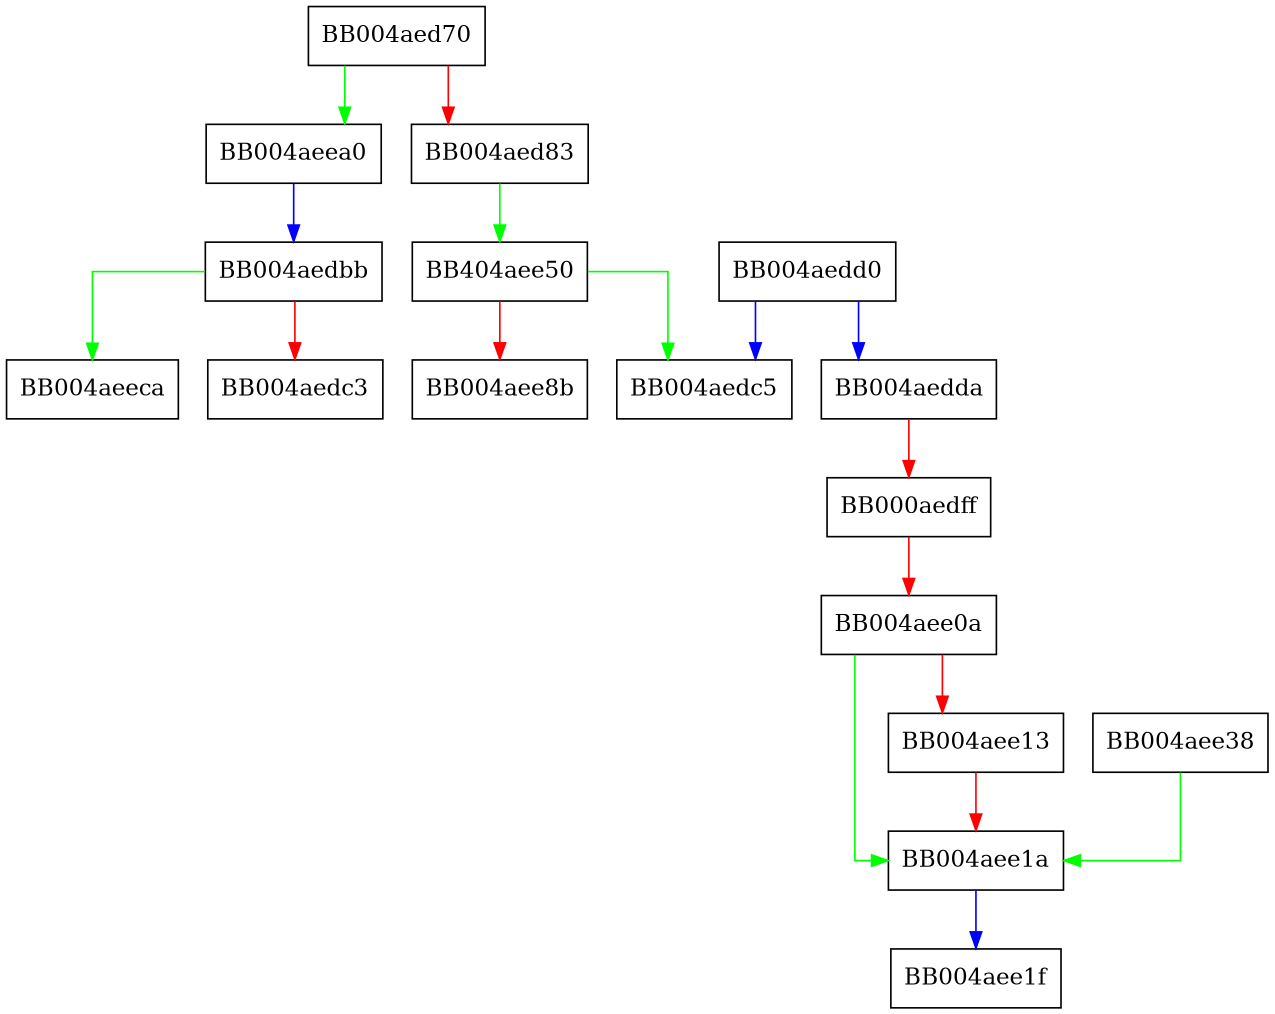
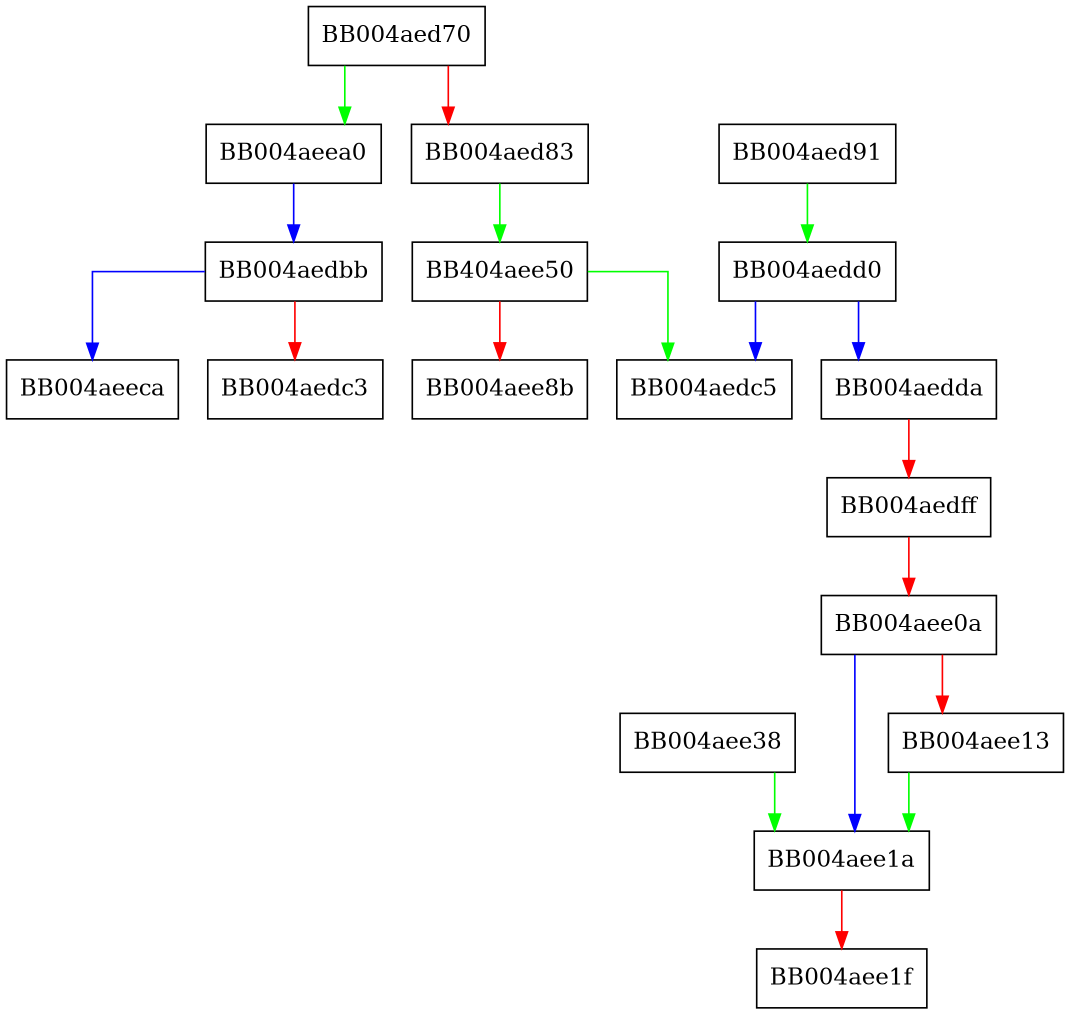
node "BB004aed91": added
edge "BB004aedbb" -> "BB004aeeca": color green -> blue
node "BB000aedff": label "BB000aedff" -> "BB004aedff"
edge "BB004aee0a" -> "BB004aee1a": color green -> blue
edge "BB004aee13" -> "BB004aee1a": color red -> green
edge "BB004aee1a" -> "BB004aee1f": color blue -> red
